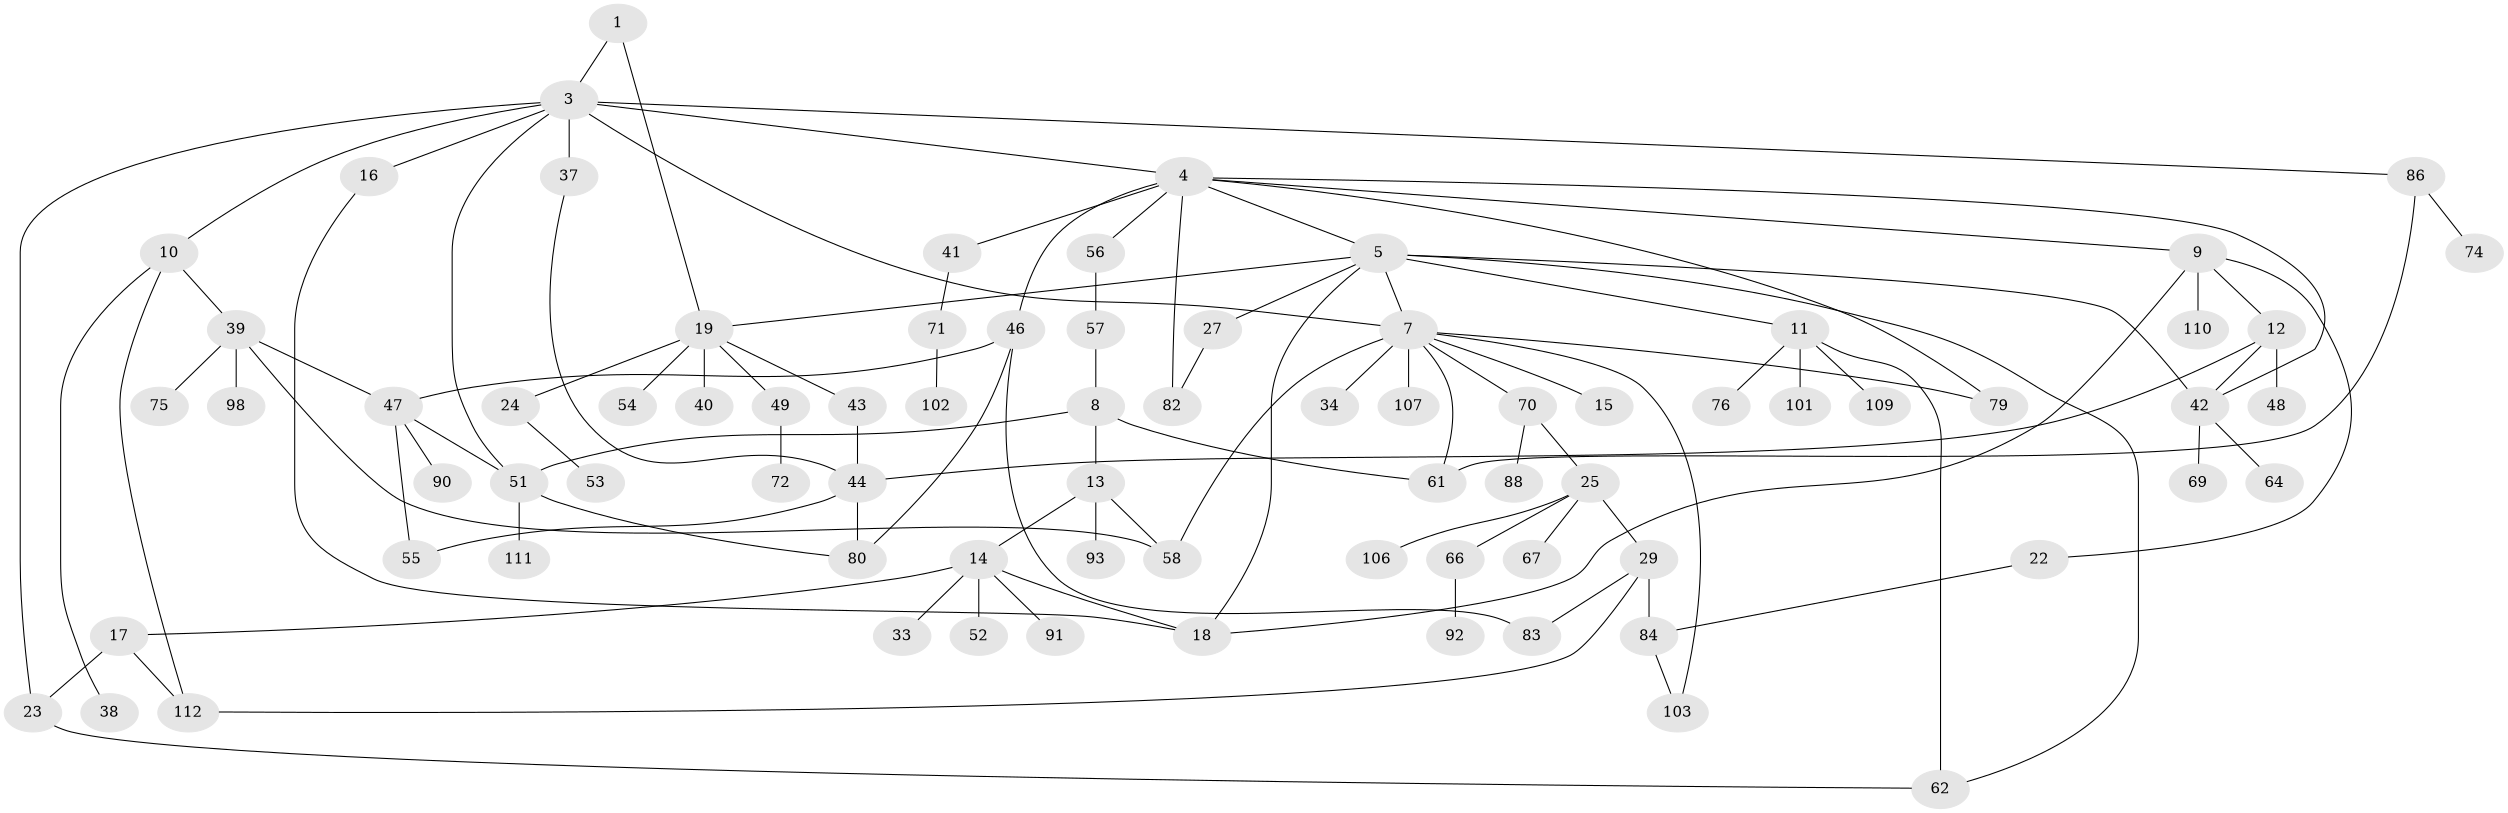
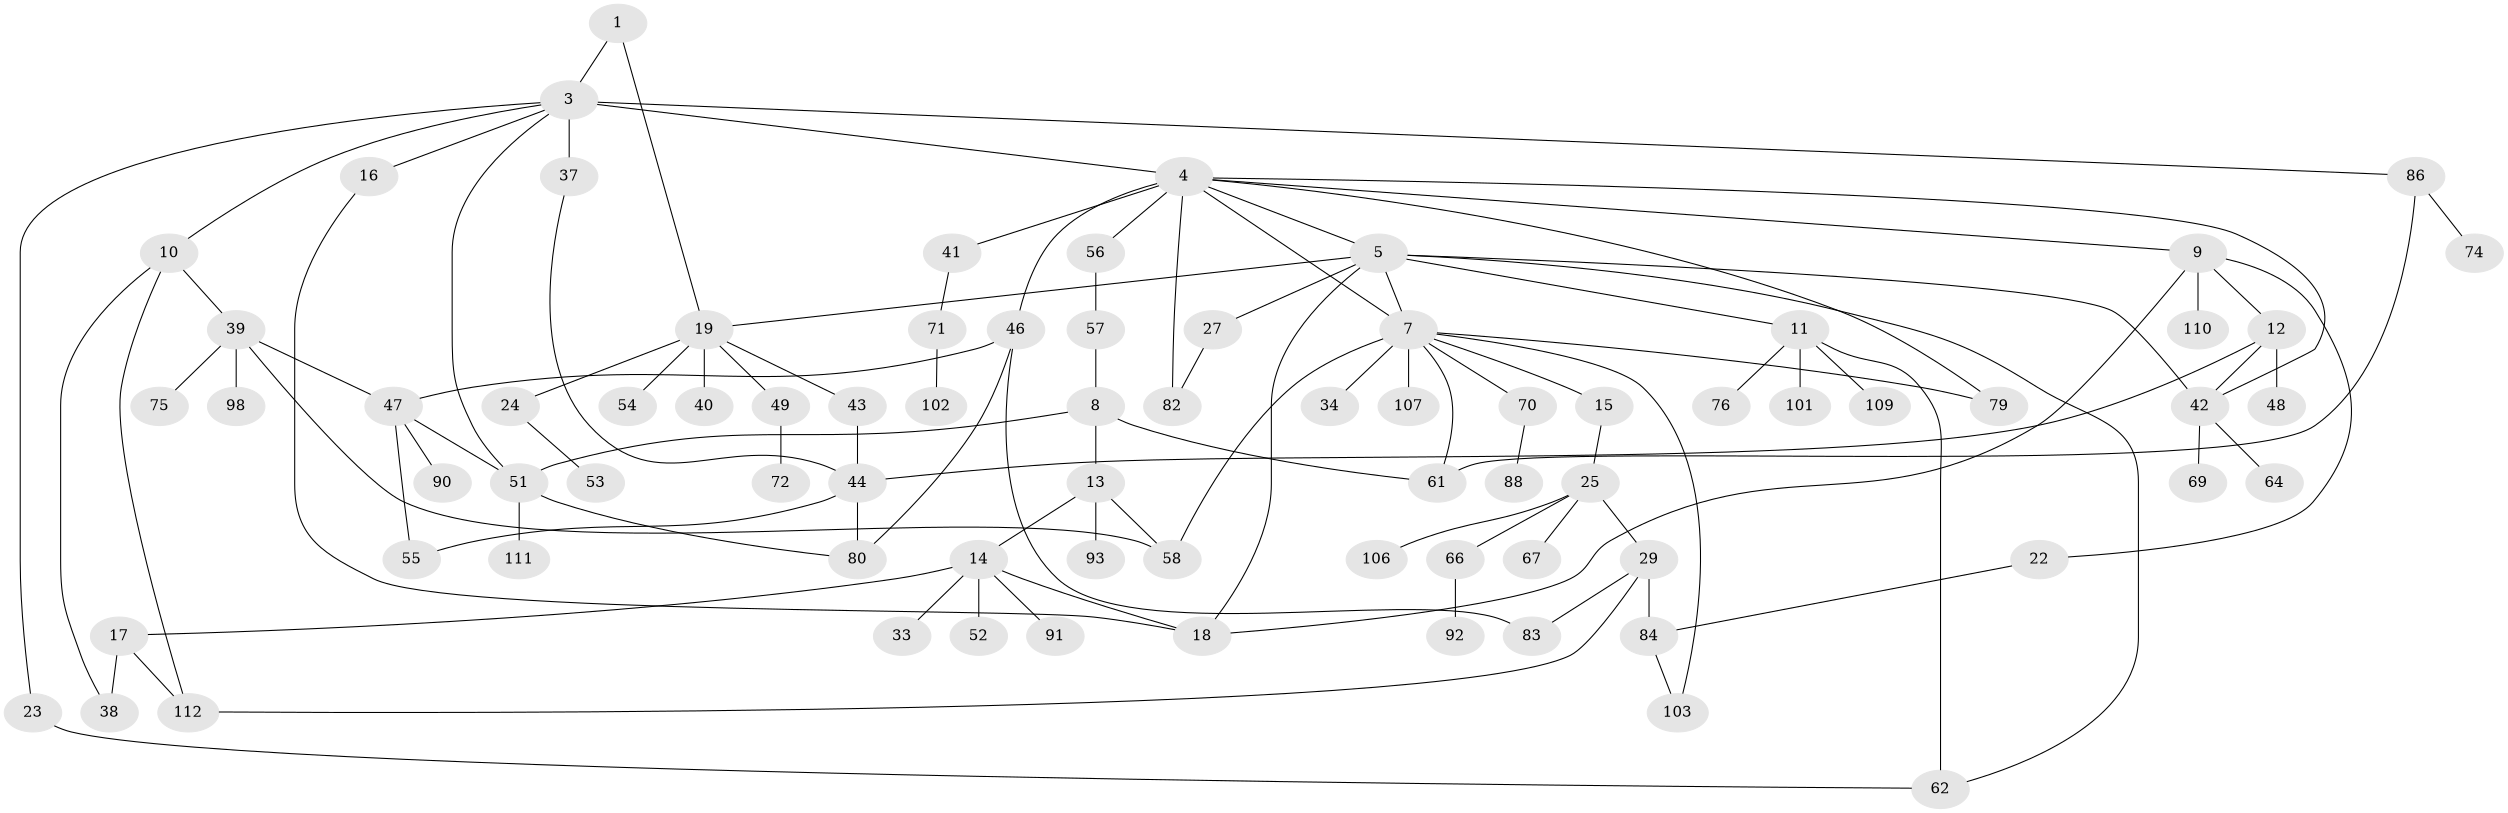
edge "3" -- "7": now "4" -- "7"
edge "70" -- "25": now "15" -- "25"
edge "17" -- "23": now "17" -- "38"
